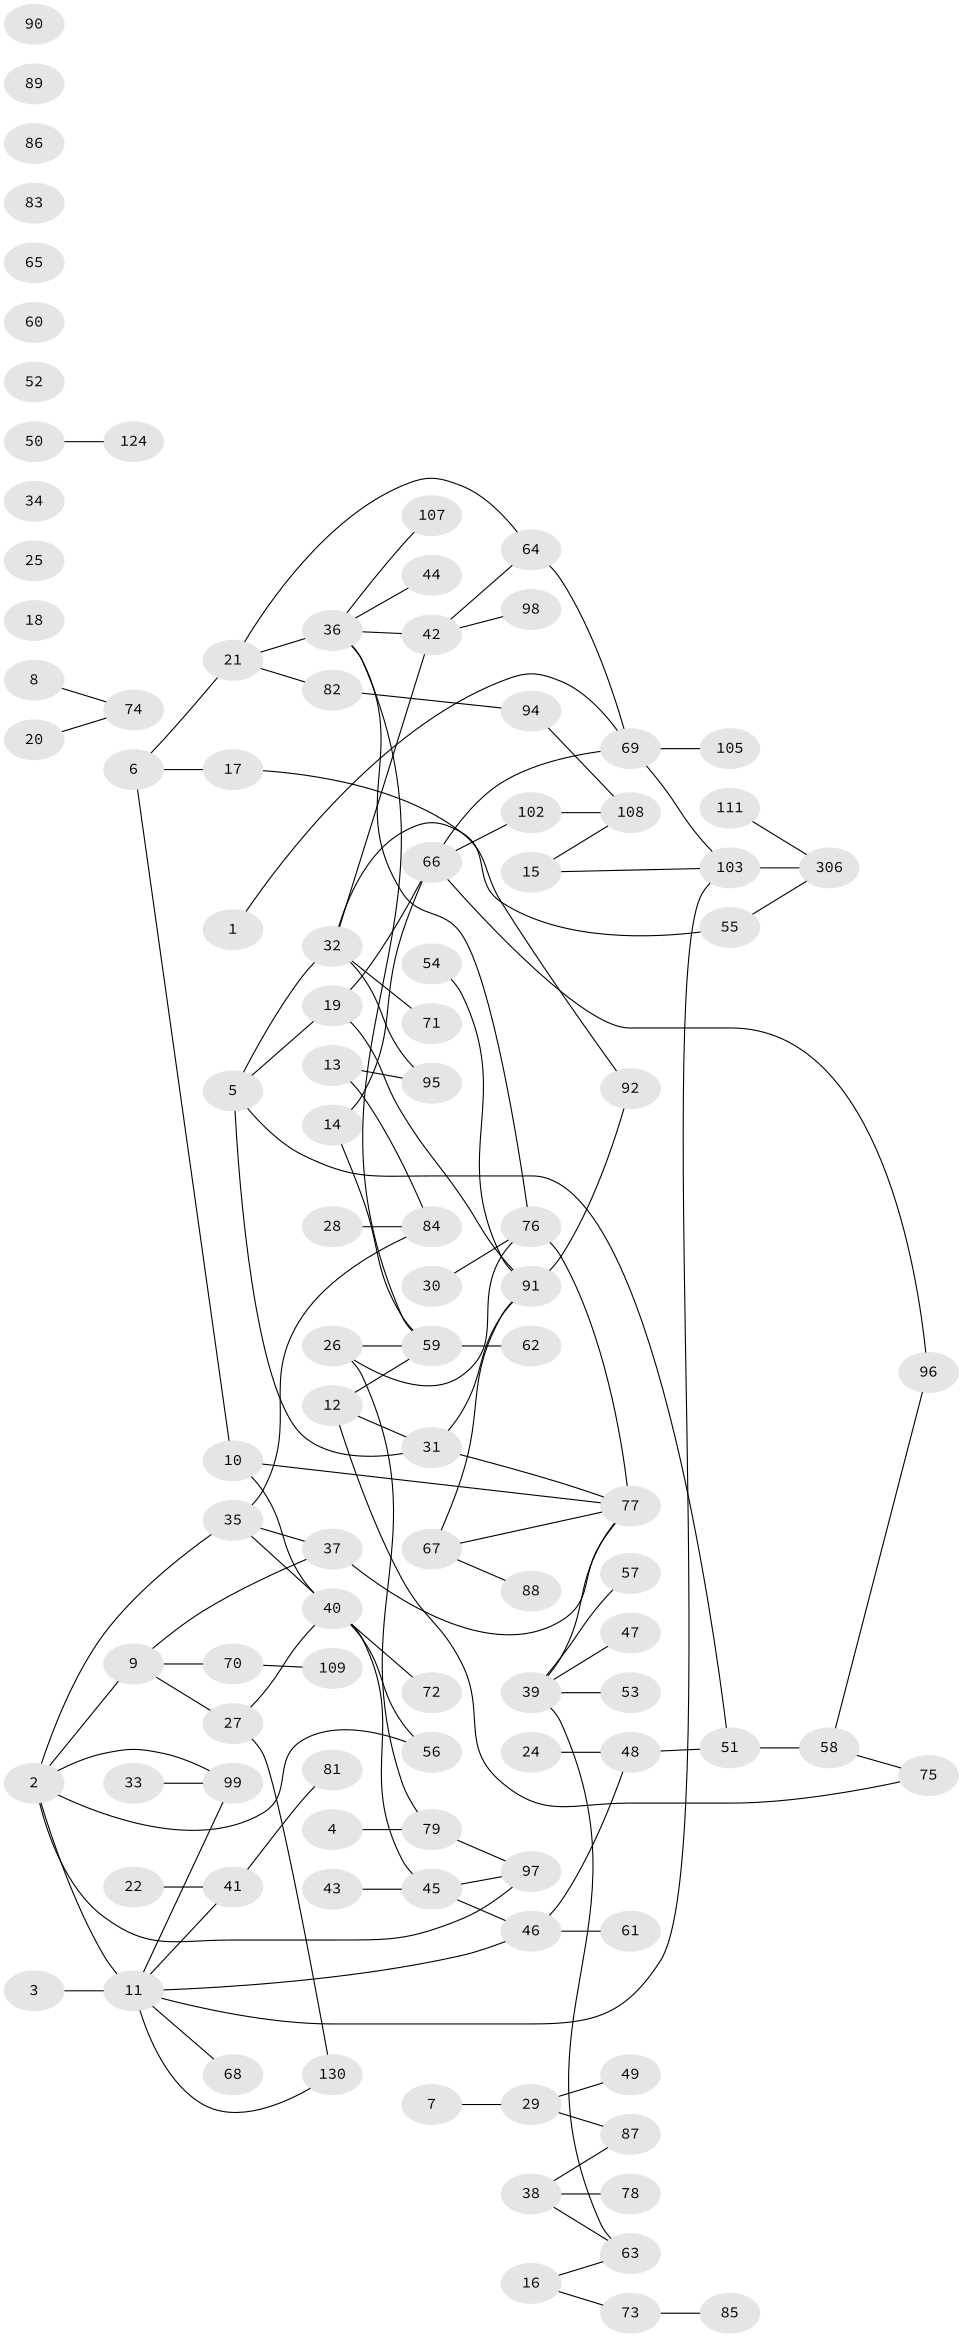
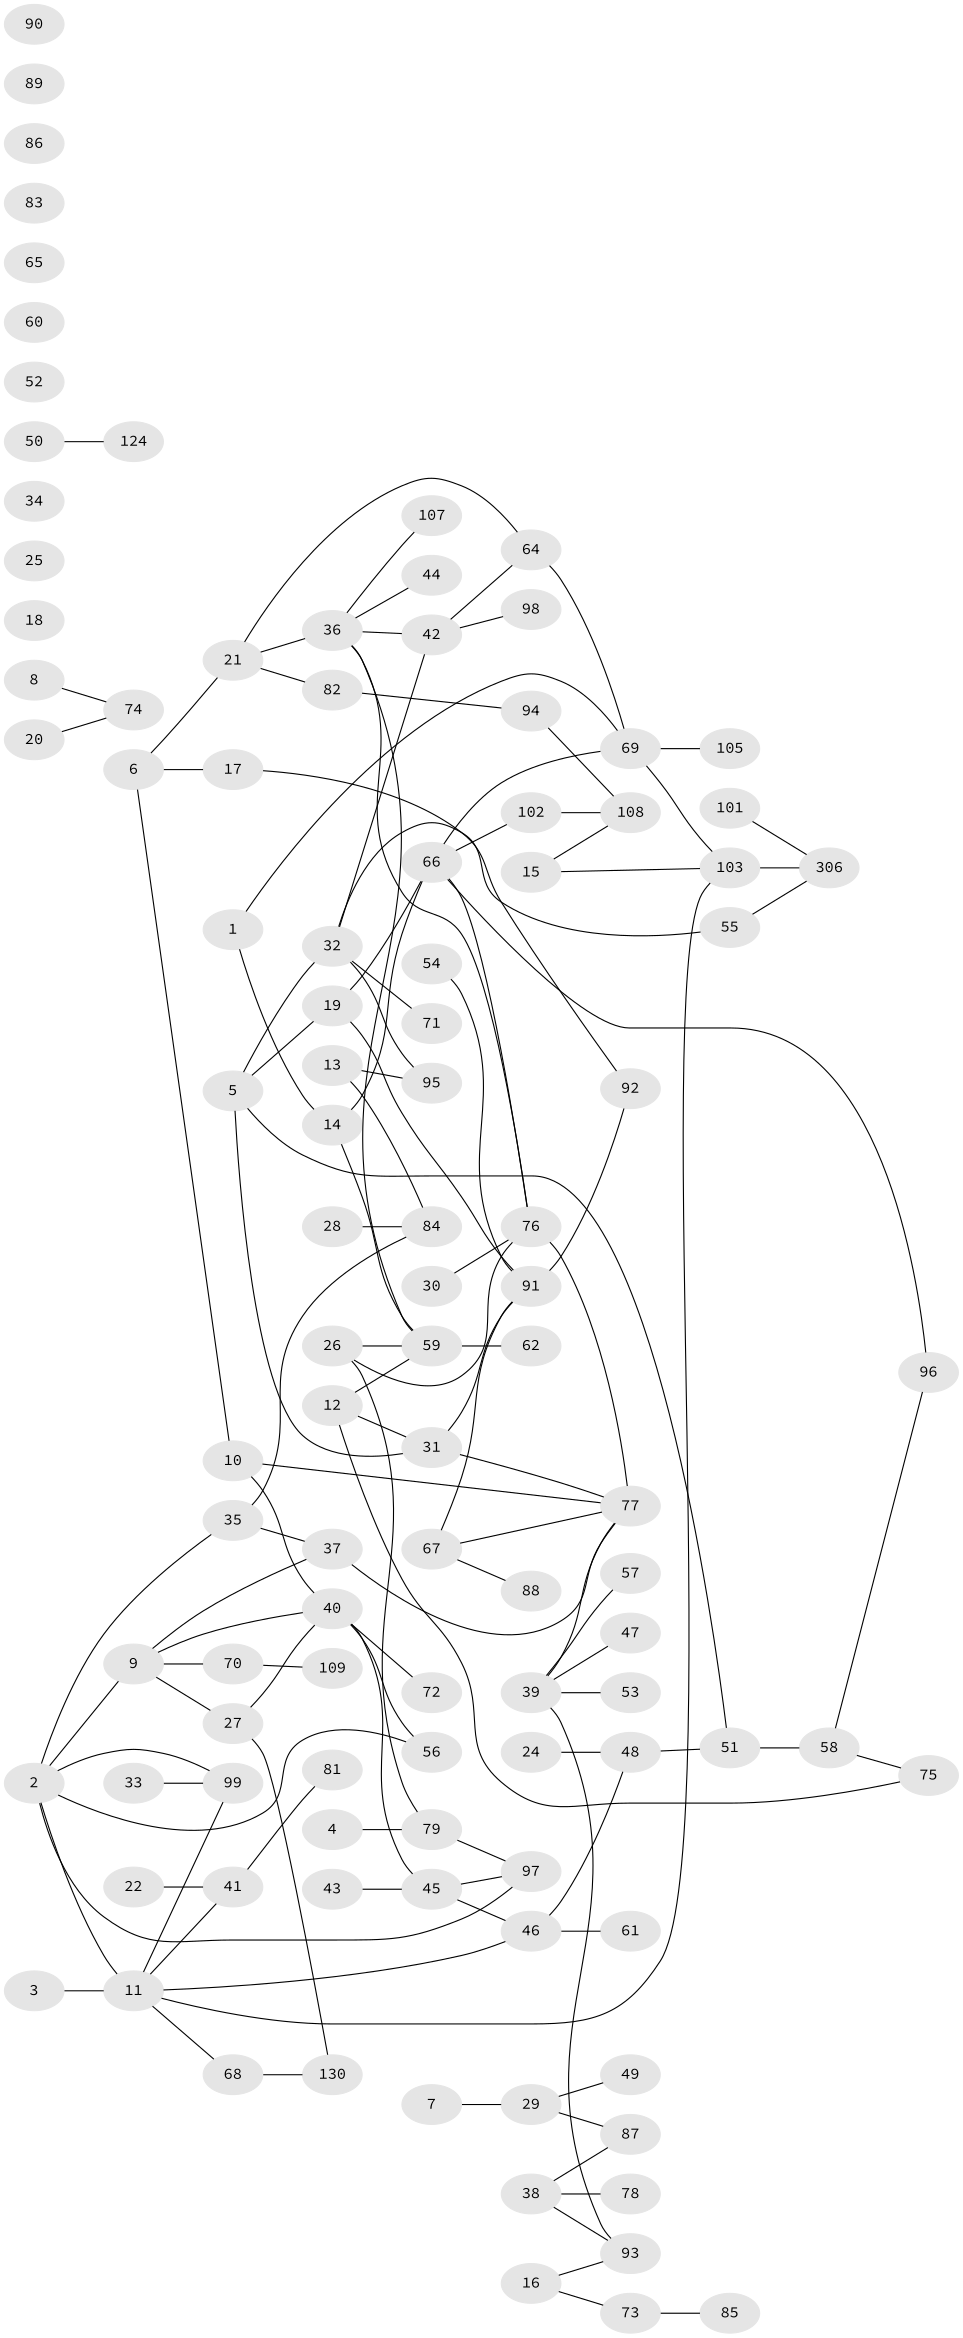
node "111": label "111" -> "101"
edge "66" -- "76": added
edge "1" -- "14": added
edge "35" -- "40": now "9" -- "40"
edge "11" -- "130": now "68" -- "130"
node "63": label "63" -> "93"
